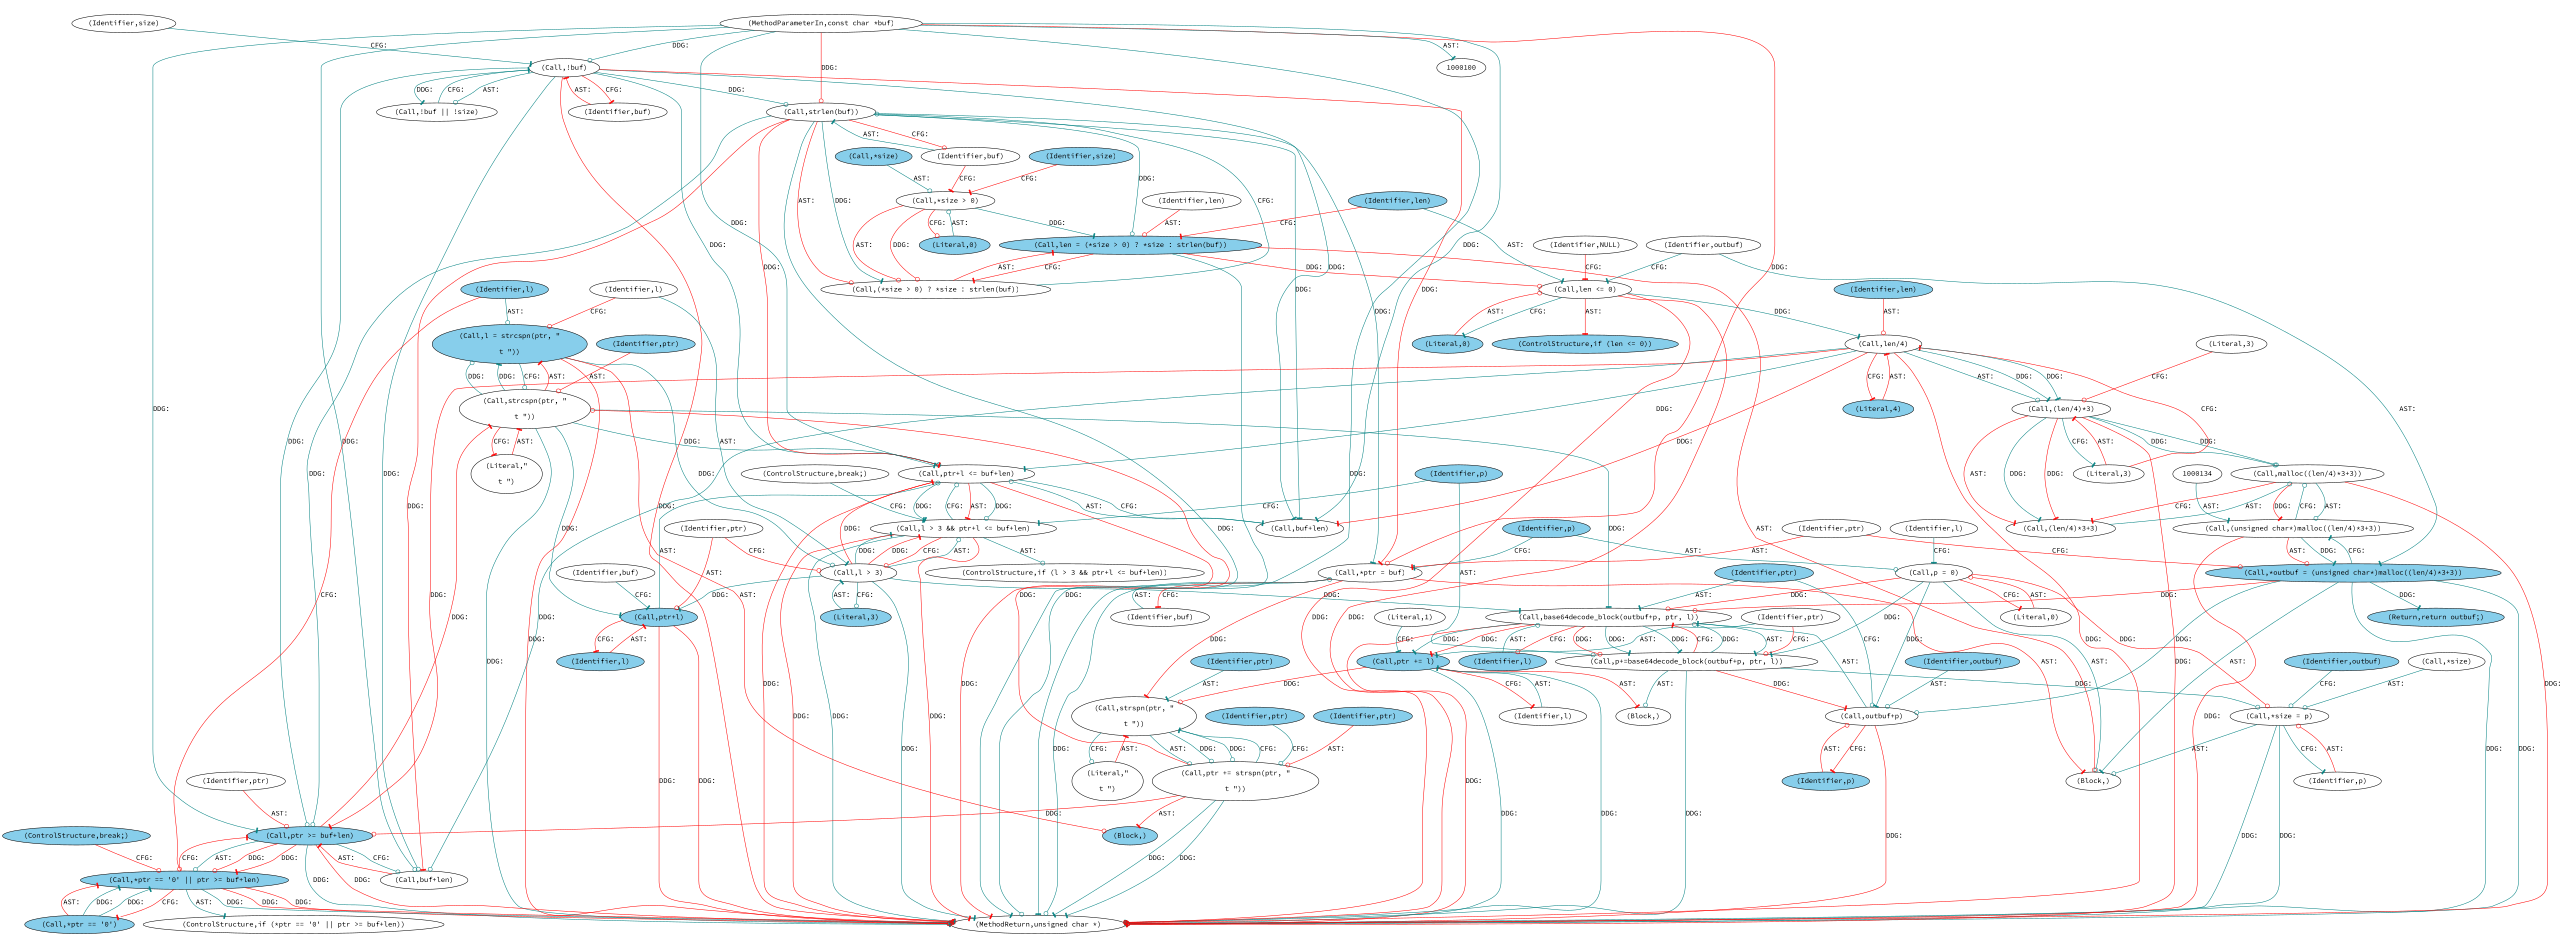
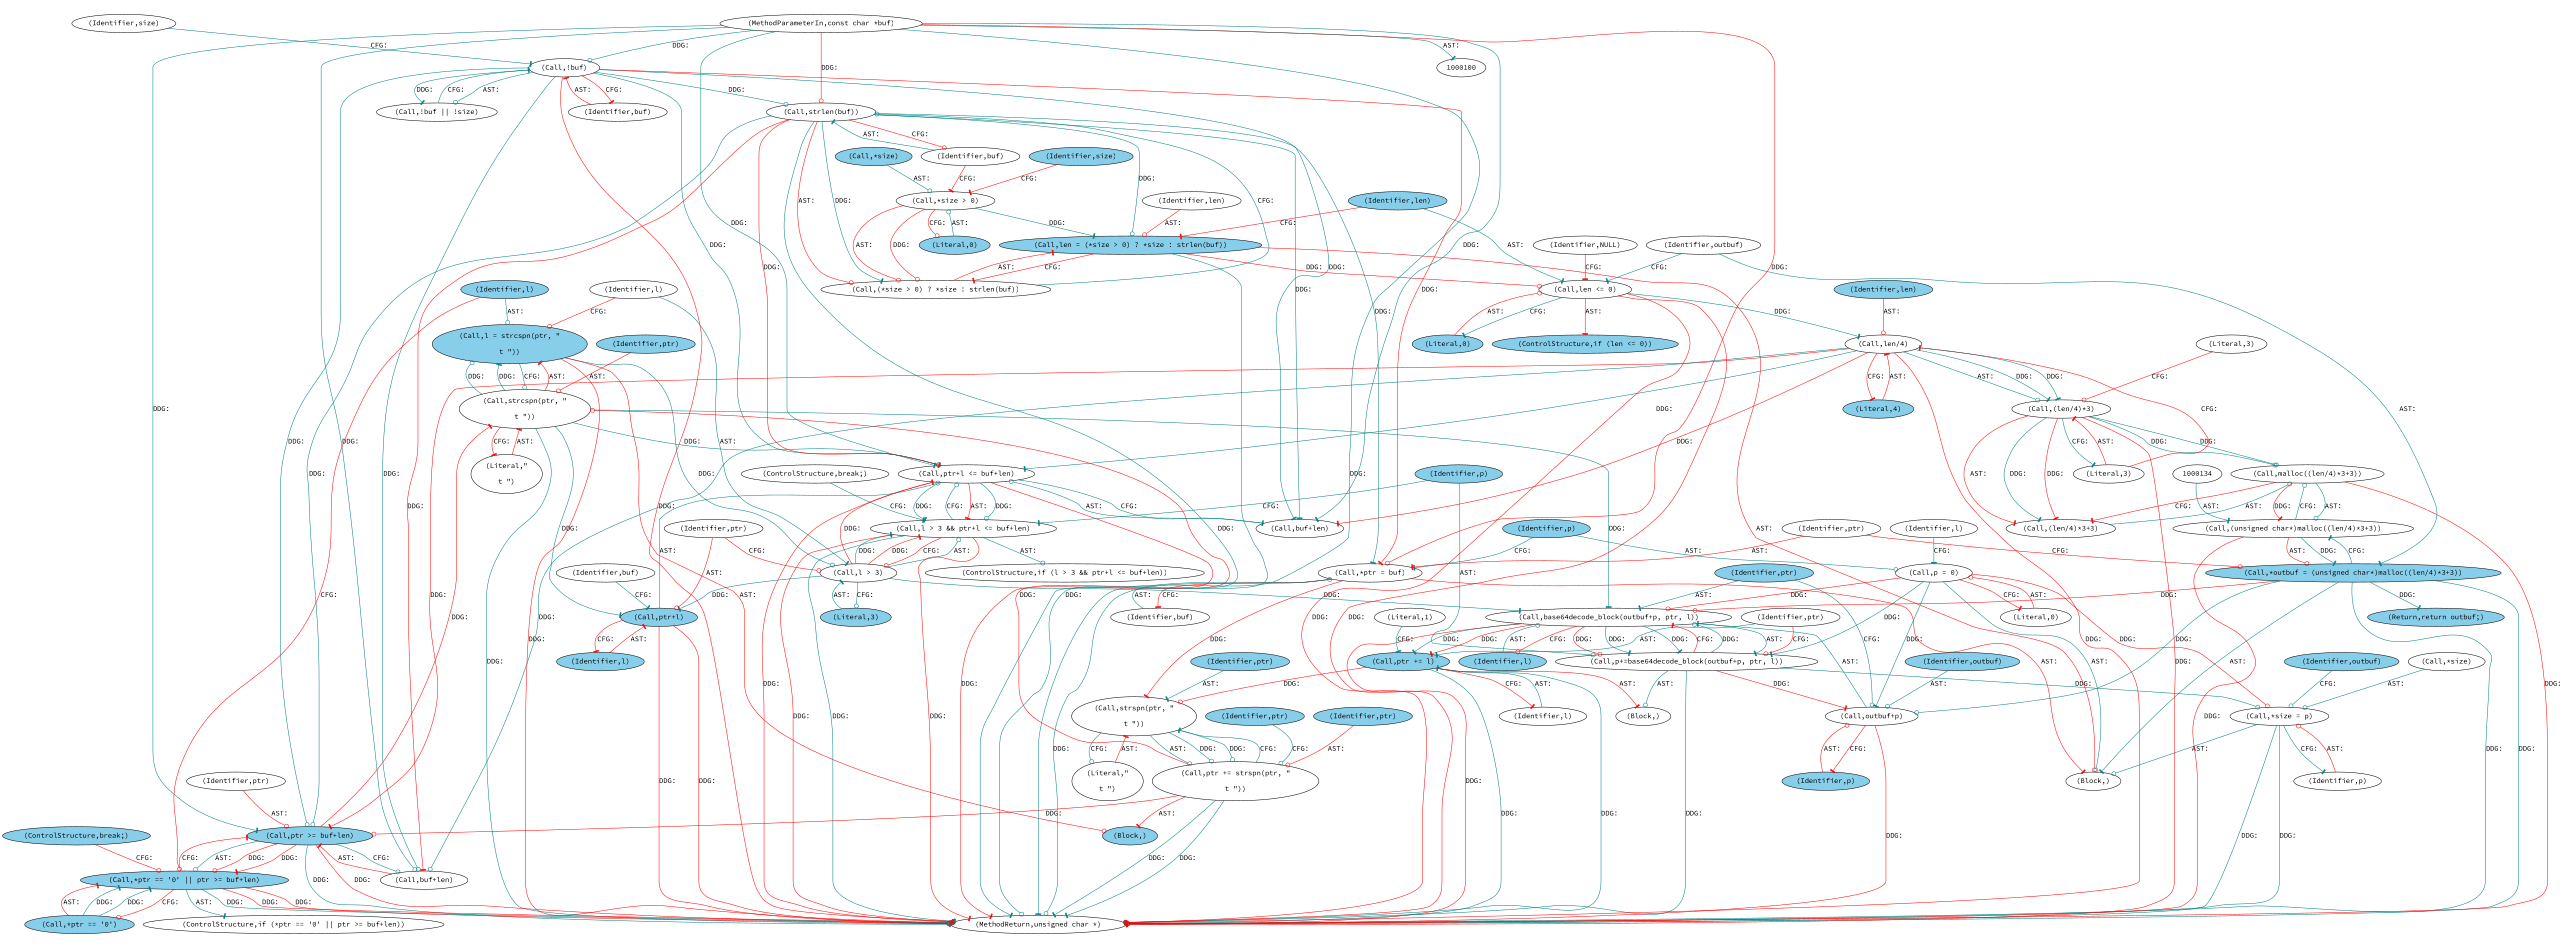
edge "(Call,l > 3)" -> "(MethodReturn,unsigned char *)": removed, label "DDG:"
edge "(Call,*ptr == '0' || ptr >= buf+len)" -> "(Call,*ptr == '0')": arrowhead tee -> odot
